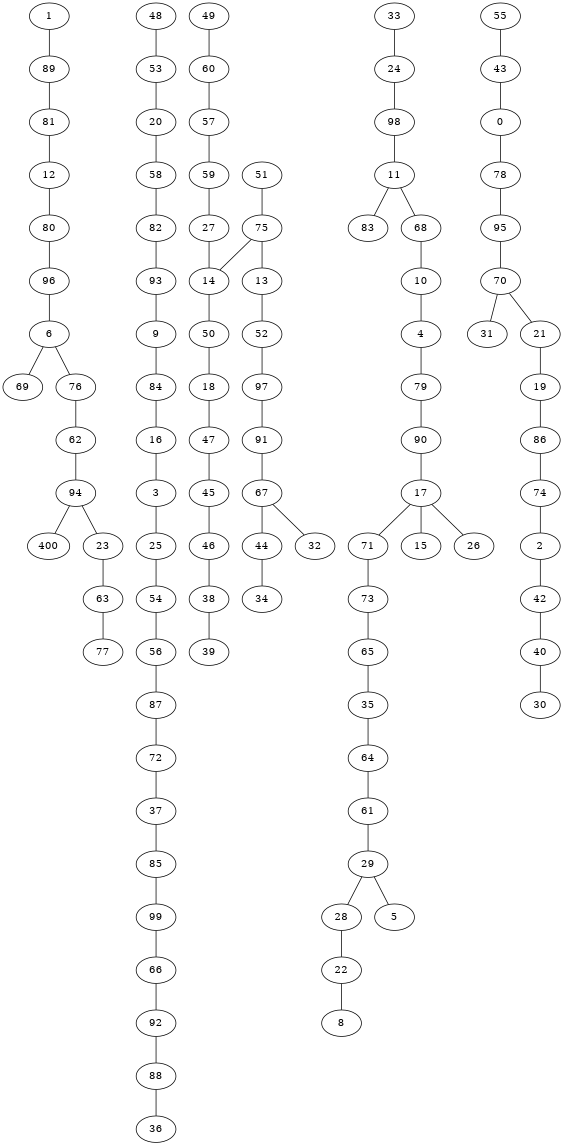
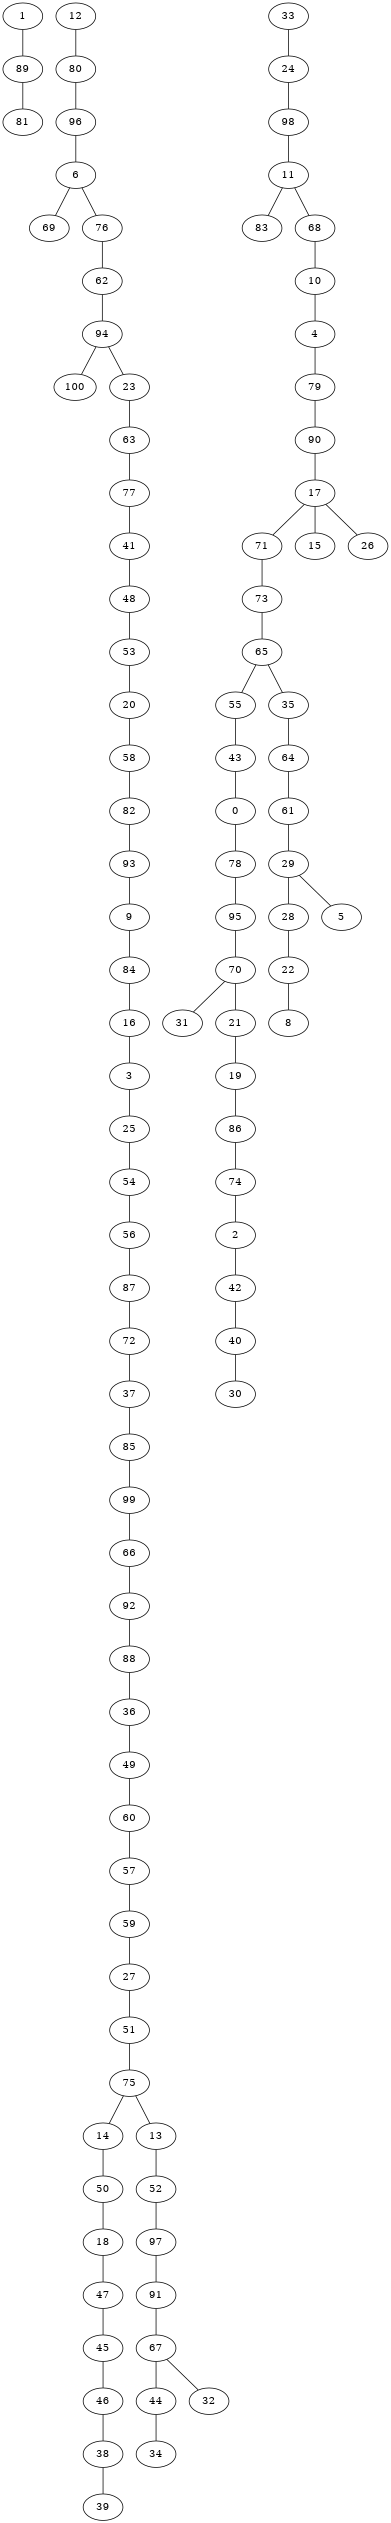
edge "81" -- "12": removed
edge "27" -- "14": now "27" -- "51"
node "400": label "400" -> "100"
node "41": added
edge "65" -- "55": added
edge "36" -- "49": added
